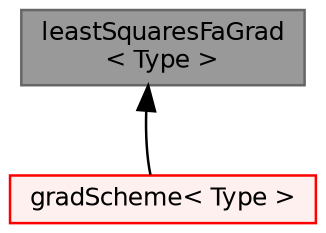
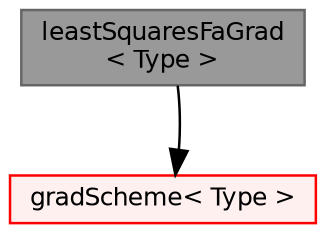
edge "gradScheme< Type >" -> "leastSquaresFaGrad < Type >": reversed
